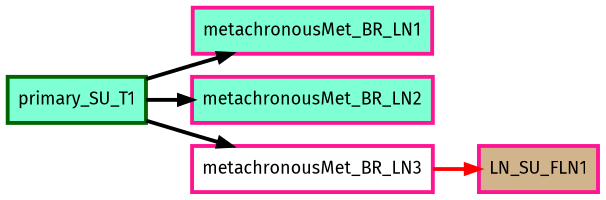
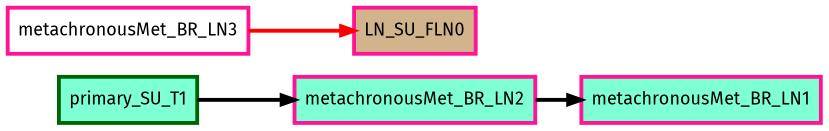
edge "primary_SU_T1" -> "metachronousMet_BR_LN1": now "metachronousMet_BR_LN2" -> "metachronousMet_BR_LN1"
edge "primary_SU_T1" -> "metachronousMet_BR_LN3": removed
node "LN_SU_FLN1": label "LN_SU_FLN1" -> "LN_SU_FLN0"
